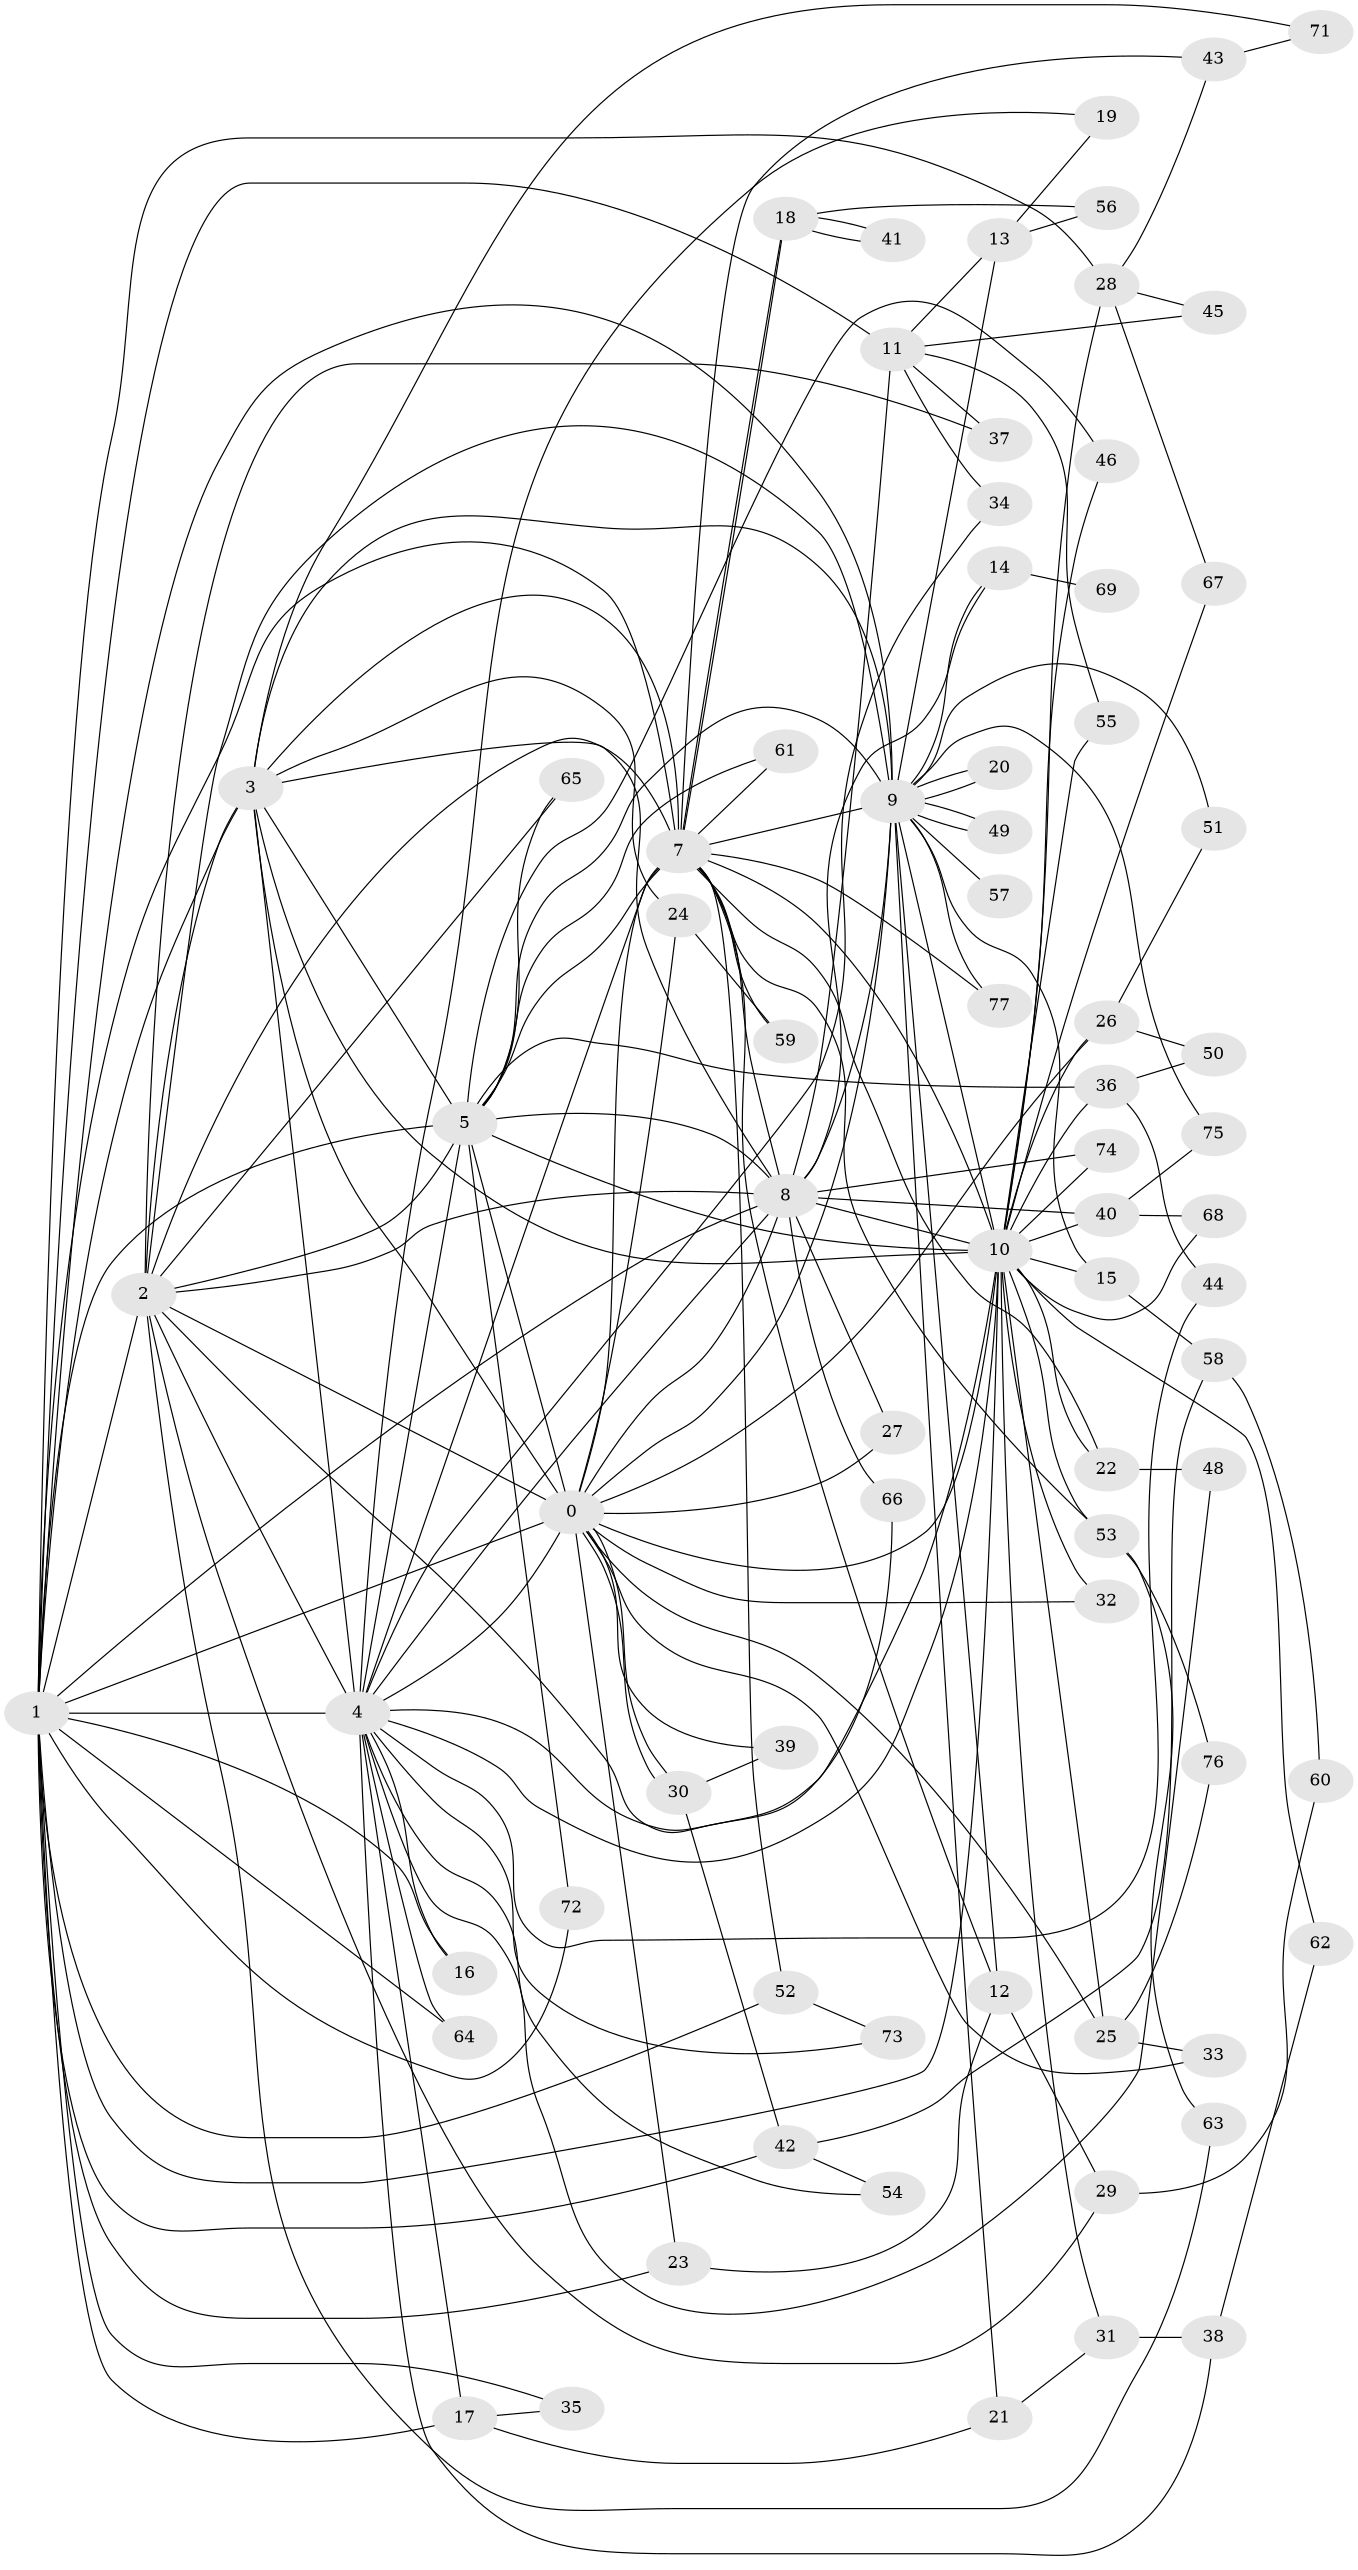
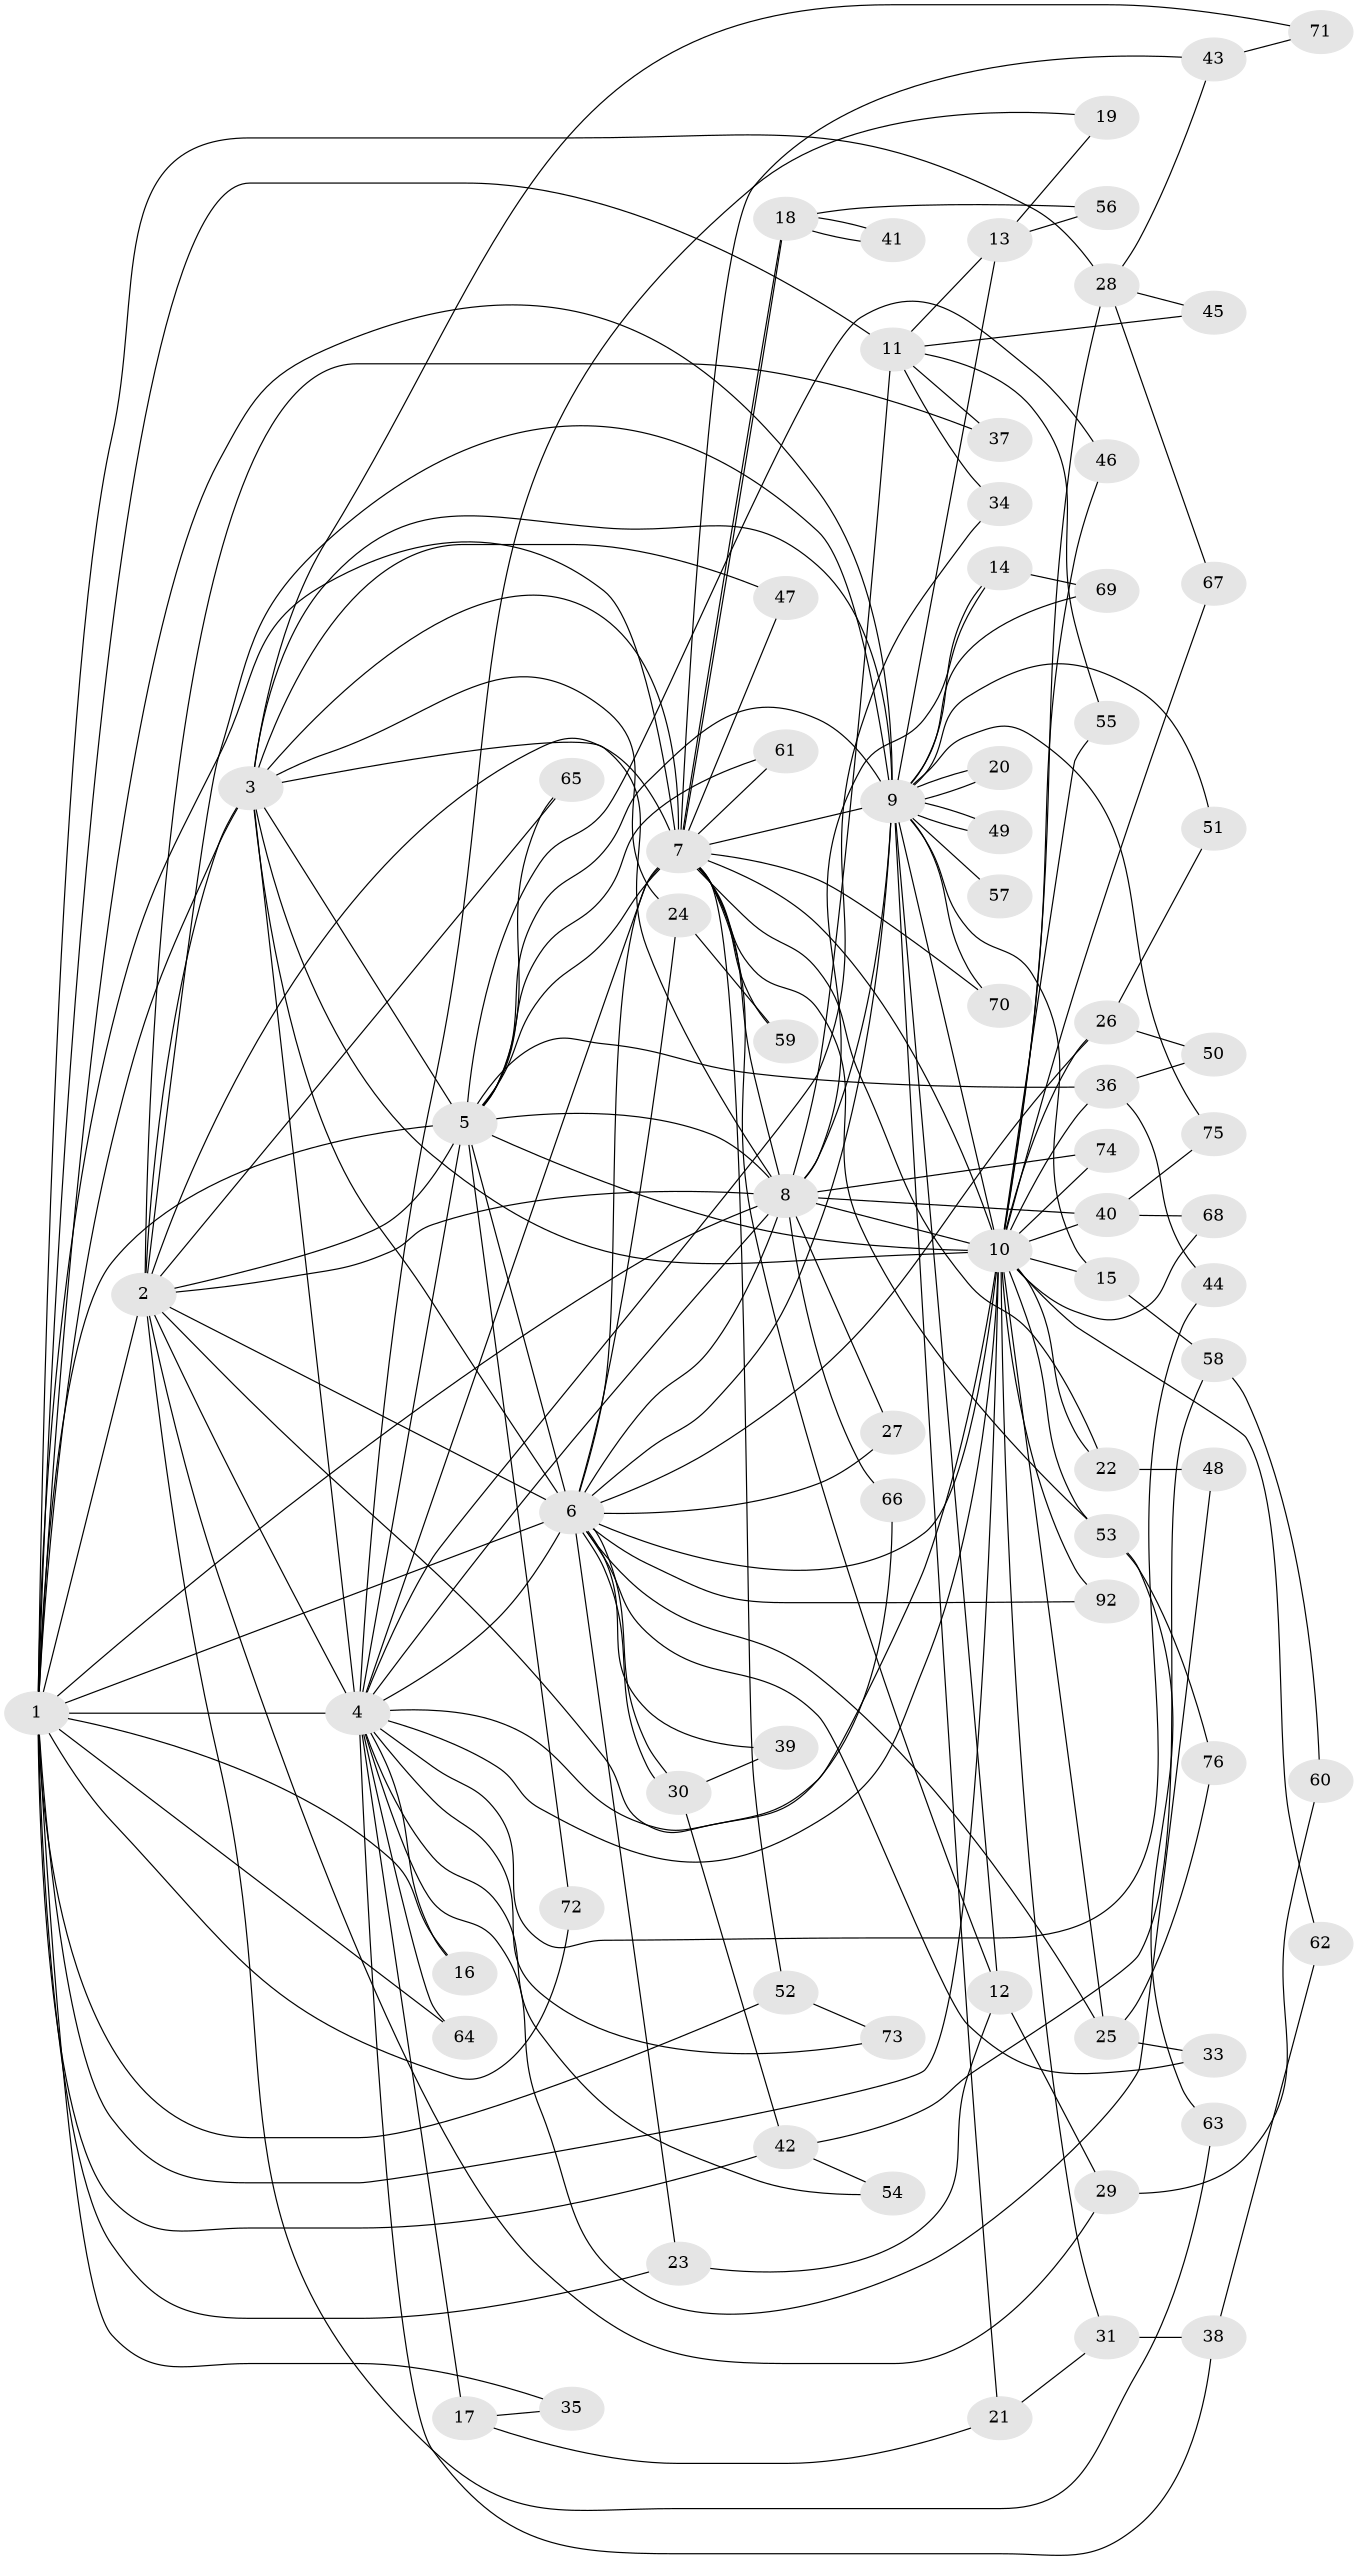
node "47": added
edge "69" -- "9": added
node "77": label "77" -> "70"
node "0": label "0" -> "6"
node "32": label "32" -> "92"
edge "1" -- "17": removed
